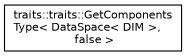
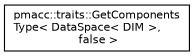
node "traits::traits::GetComponents Type< DataSpace< DIM >, false >": label "traits::traits::GetComponents Type< DataSpace< DIM >, false >" -> "pmacc::traits::GetComponents Type< DataSpace< DIM >, false >"
